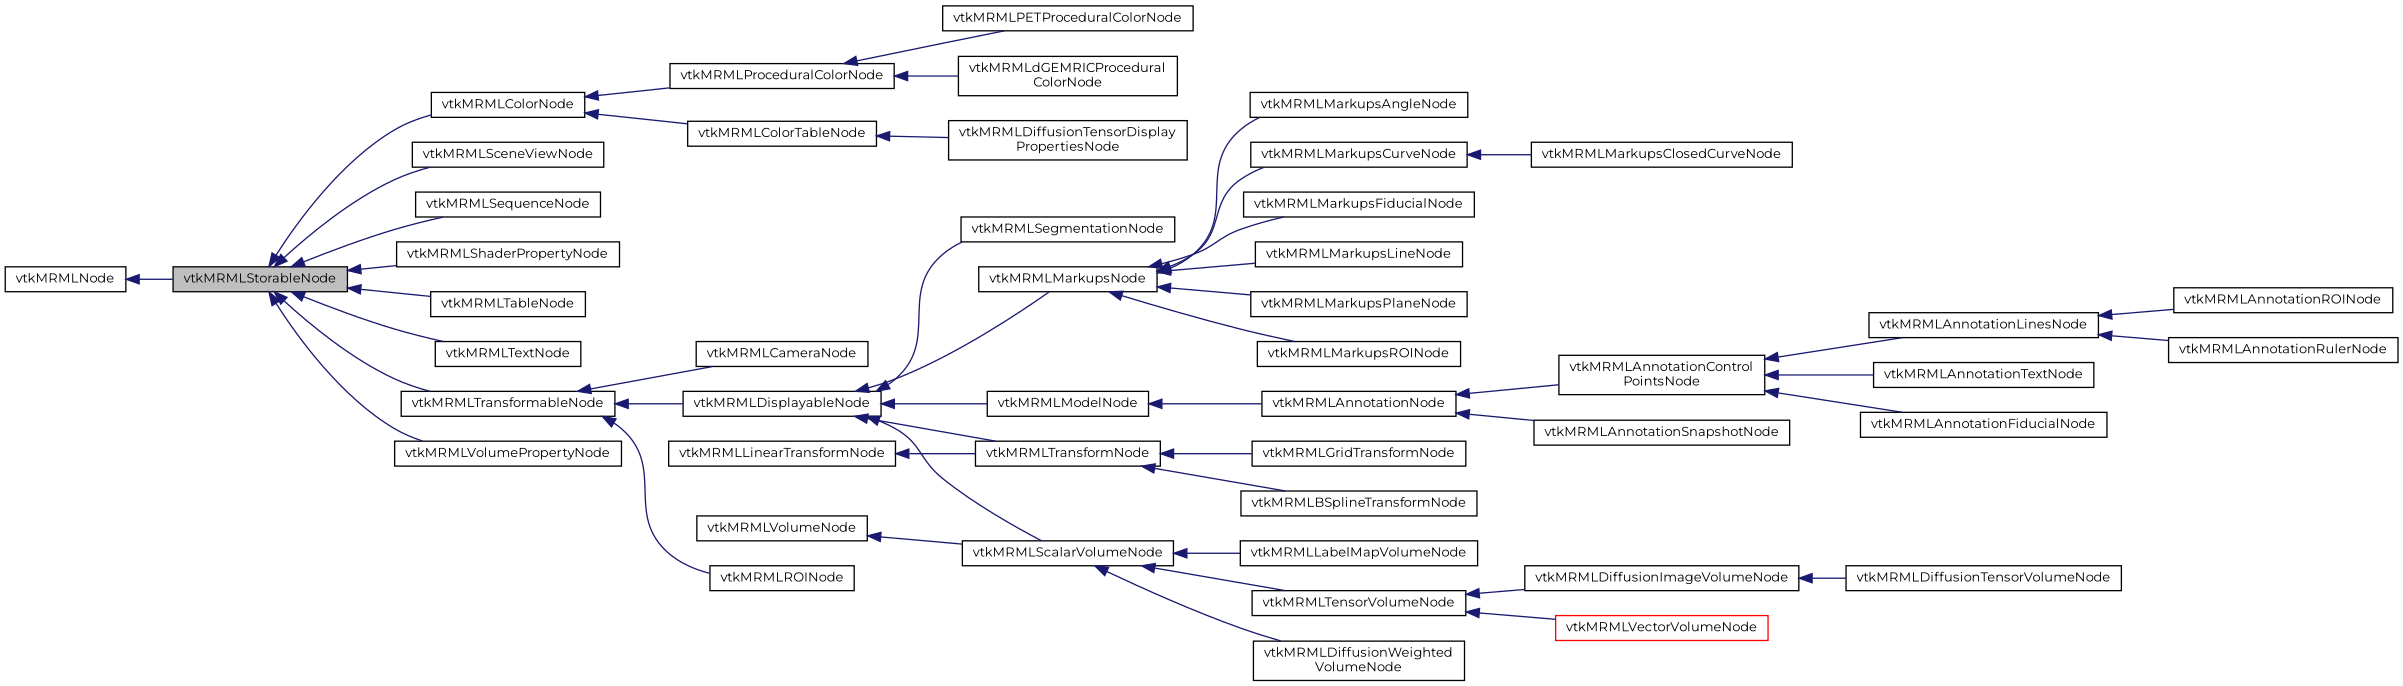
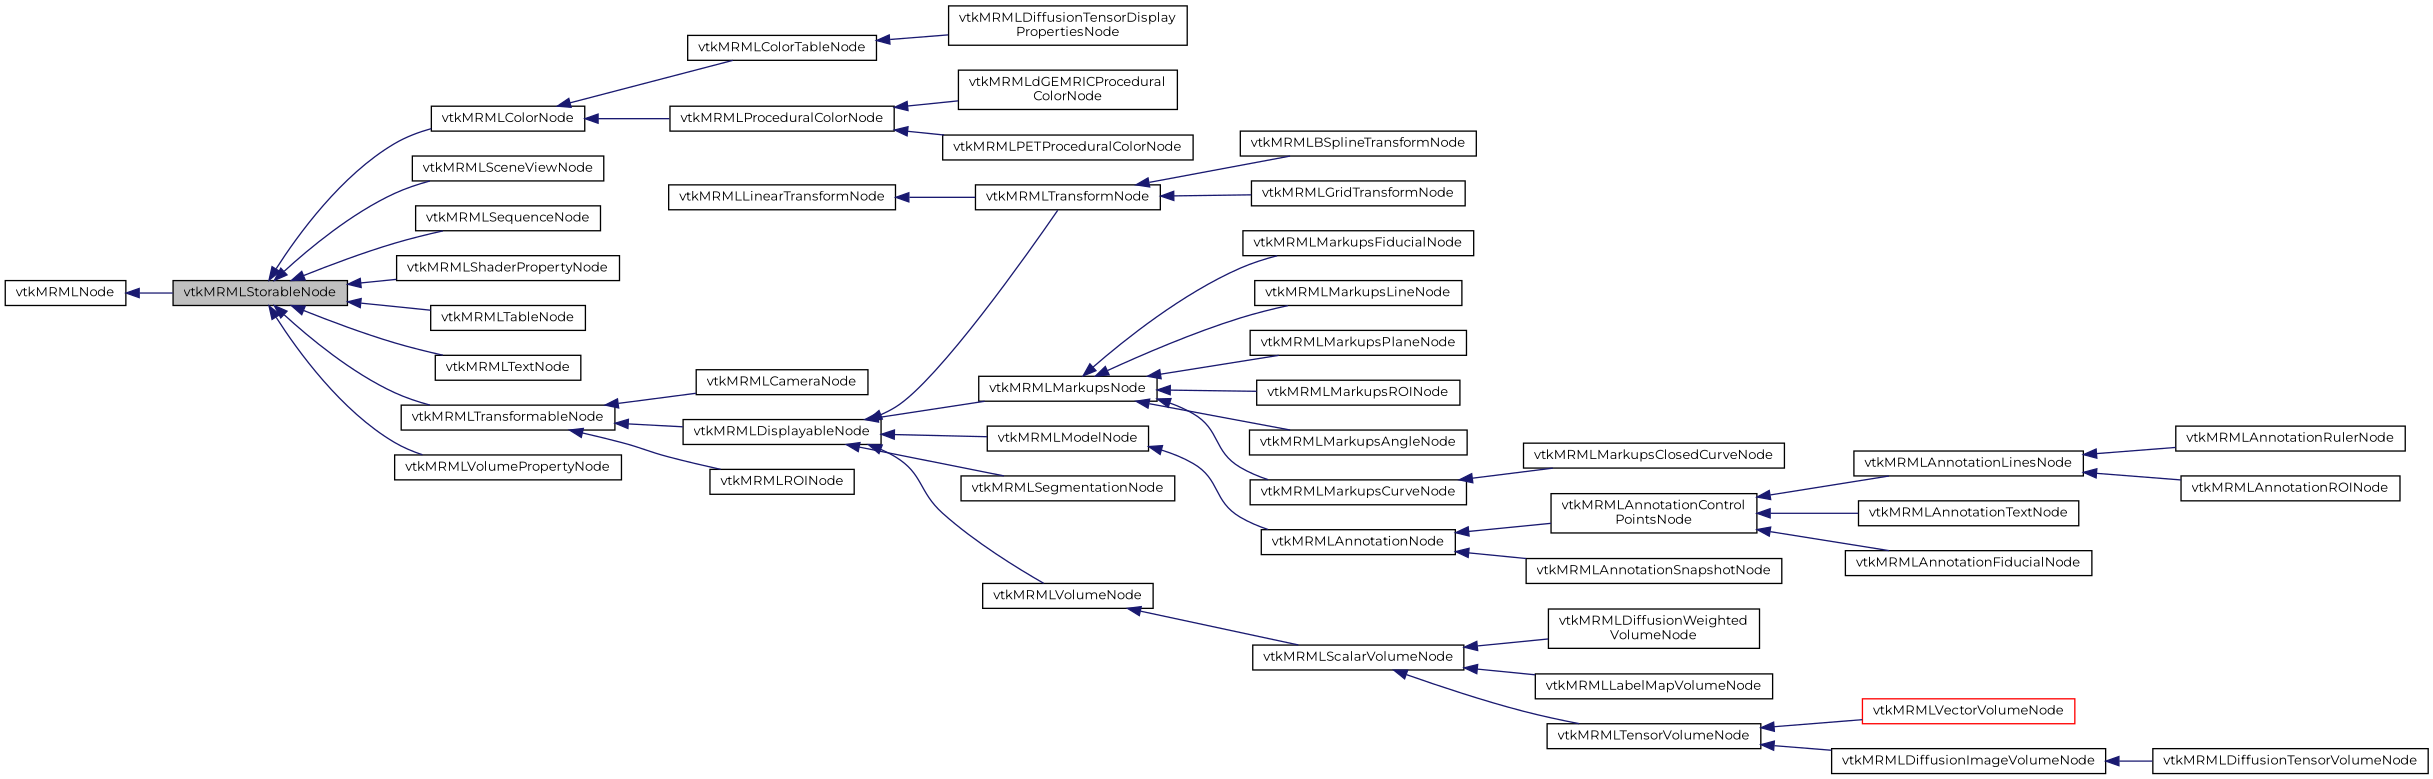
edge "vtkMRMLScalarVolumeNode" -> "vtkMRMLDisplayableNode": now "vtkMRMLVolumeNode" -> "vtkMRMLDisplayableNode"
